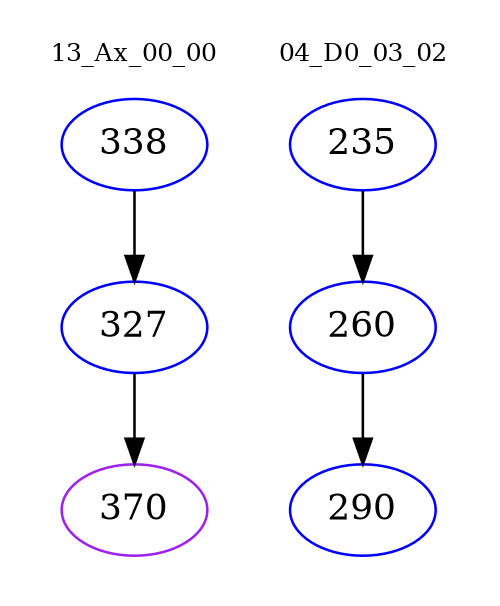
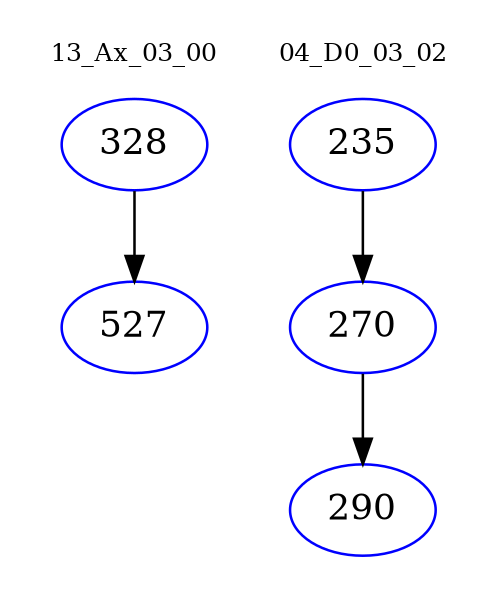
cluster "13_Ax_00_00": label "13_Ax_00_00" -> "13_Ax_03_00"
node "338": label "338" -> "328"
node "327": label "327" -> "527"
node "260": label "260" -> "270"
node "370": removed
